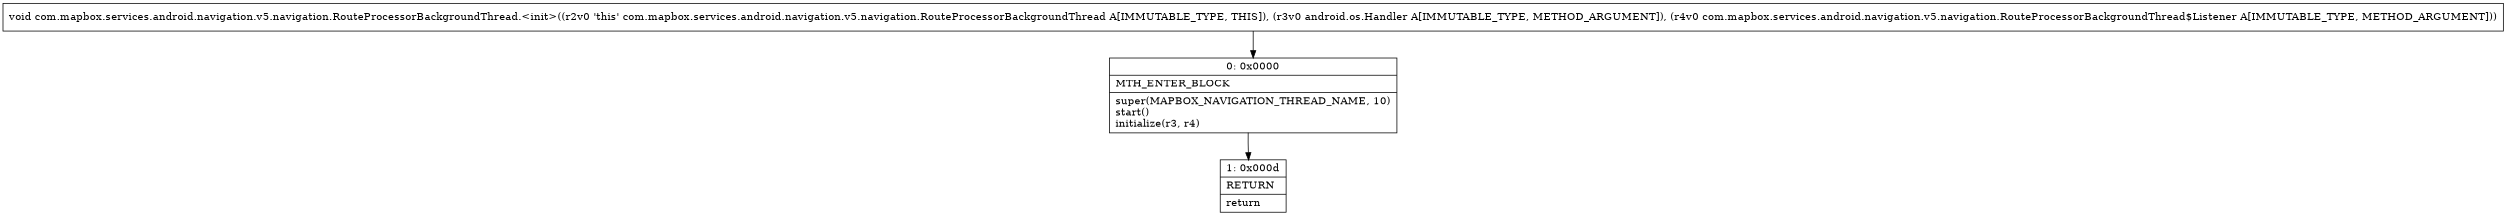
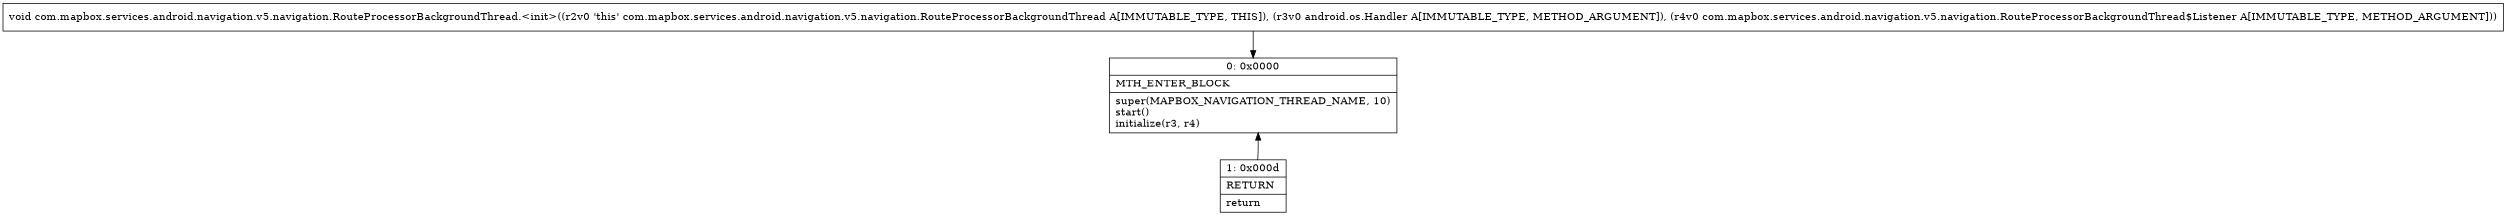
edge "0: 0x0000" -> "1: 0x000d": reversed
